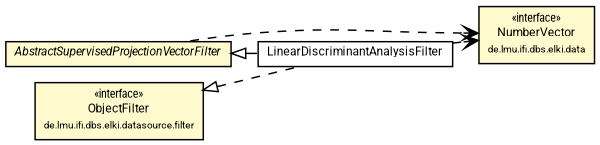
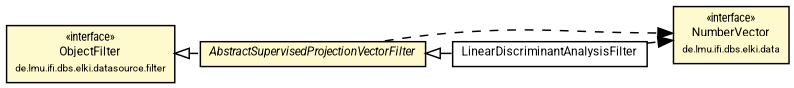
edge "AbstractSupervisedProjectionVectorFilter" -> "NumberVector": arrowhead open -> normal
edge "LinearDiscriminantAnalysisFilter" -> "NumberVector": arrowhead open -> normal
edge "LinearDiscriminantAnalysisFilter" -> "ObjectFilter": now "AbstractSupervisedProjectionVectorFilter" -> "ObjectFilter"
